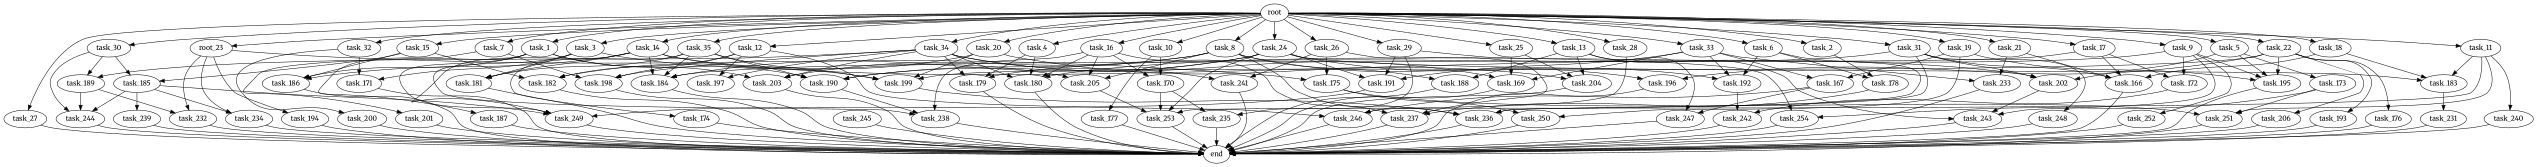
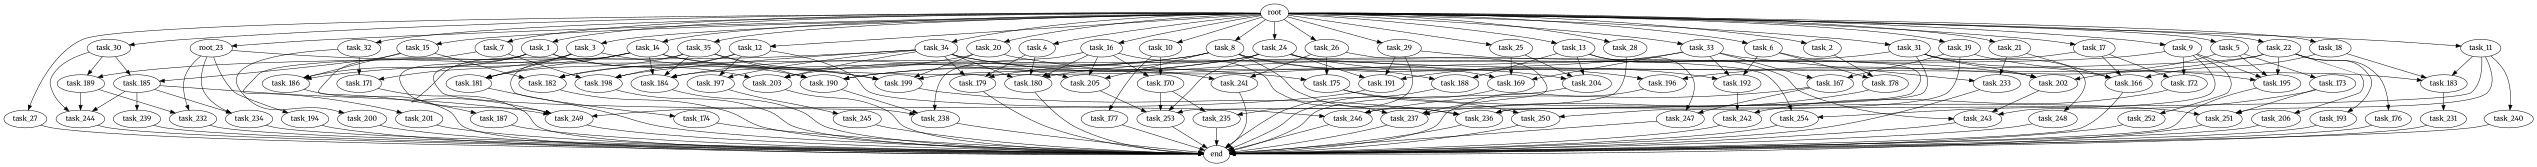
edge "task_197" -> "task_245": added
